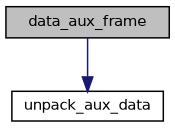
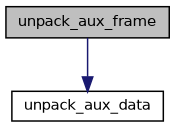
node "data_aux_frame": label "data_aux_frame" -> "unpack_aux_frame"
